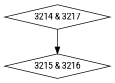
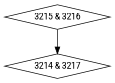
edge "3214 & 3217" -> "3215 & 3216": reversed
